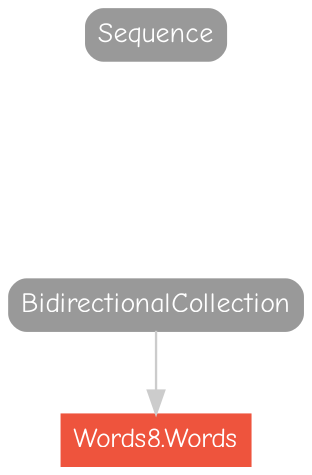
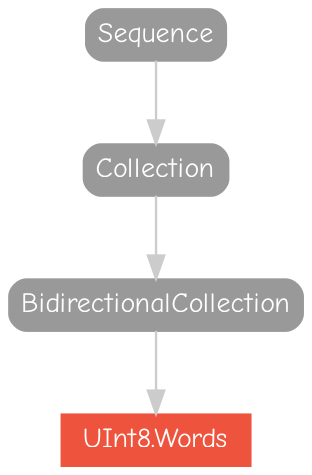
node "Collection": added
node "Words8.Words": label "Words8.Words" -> "UInt8.Words"
